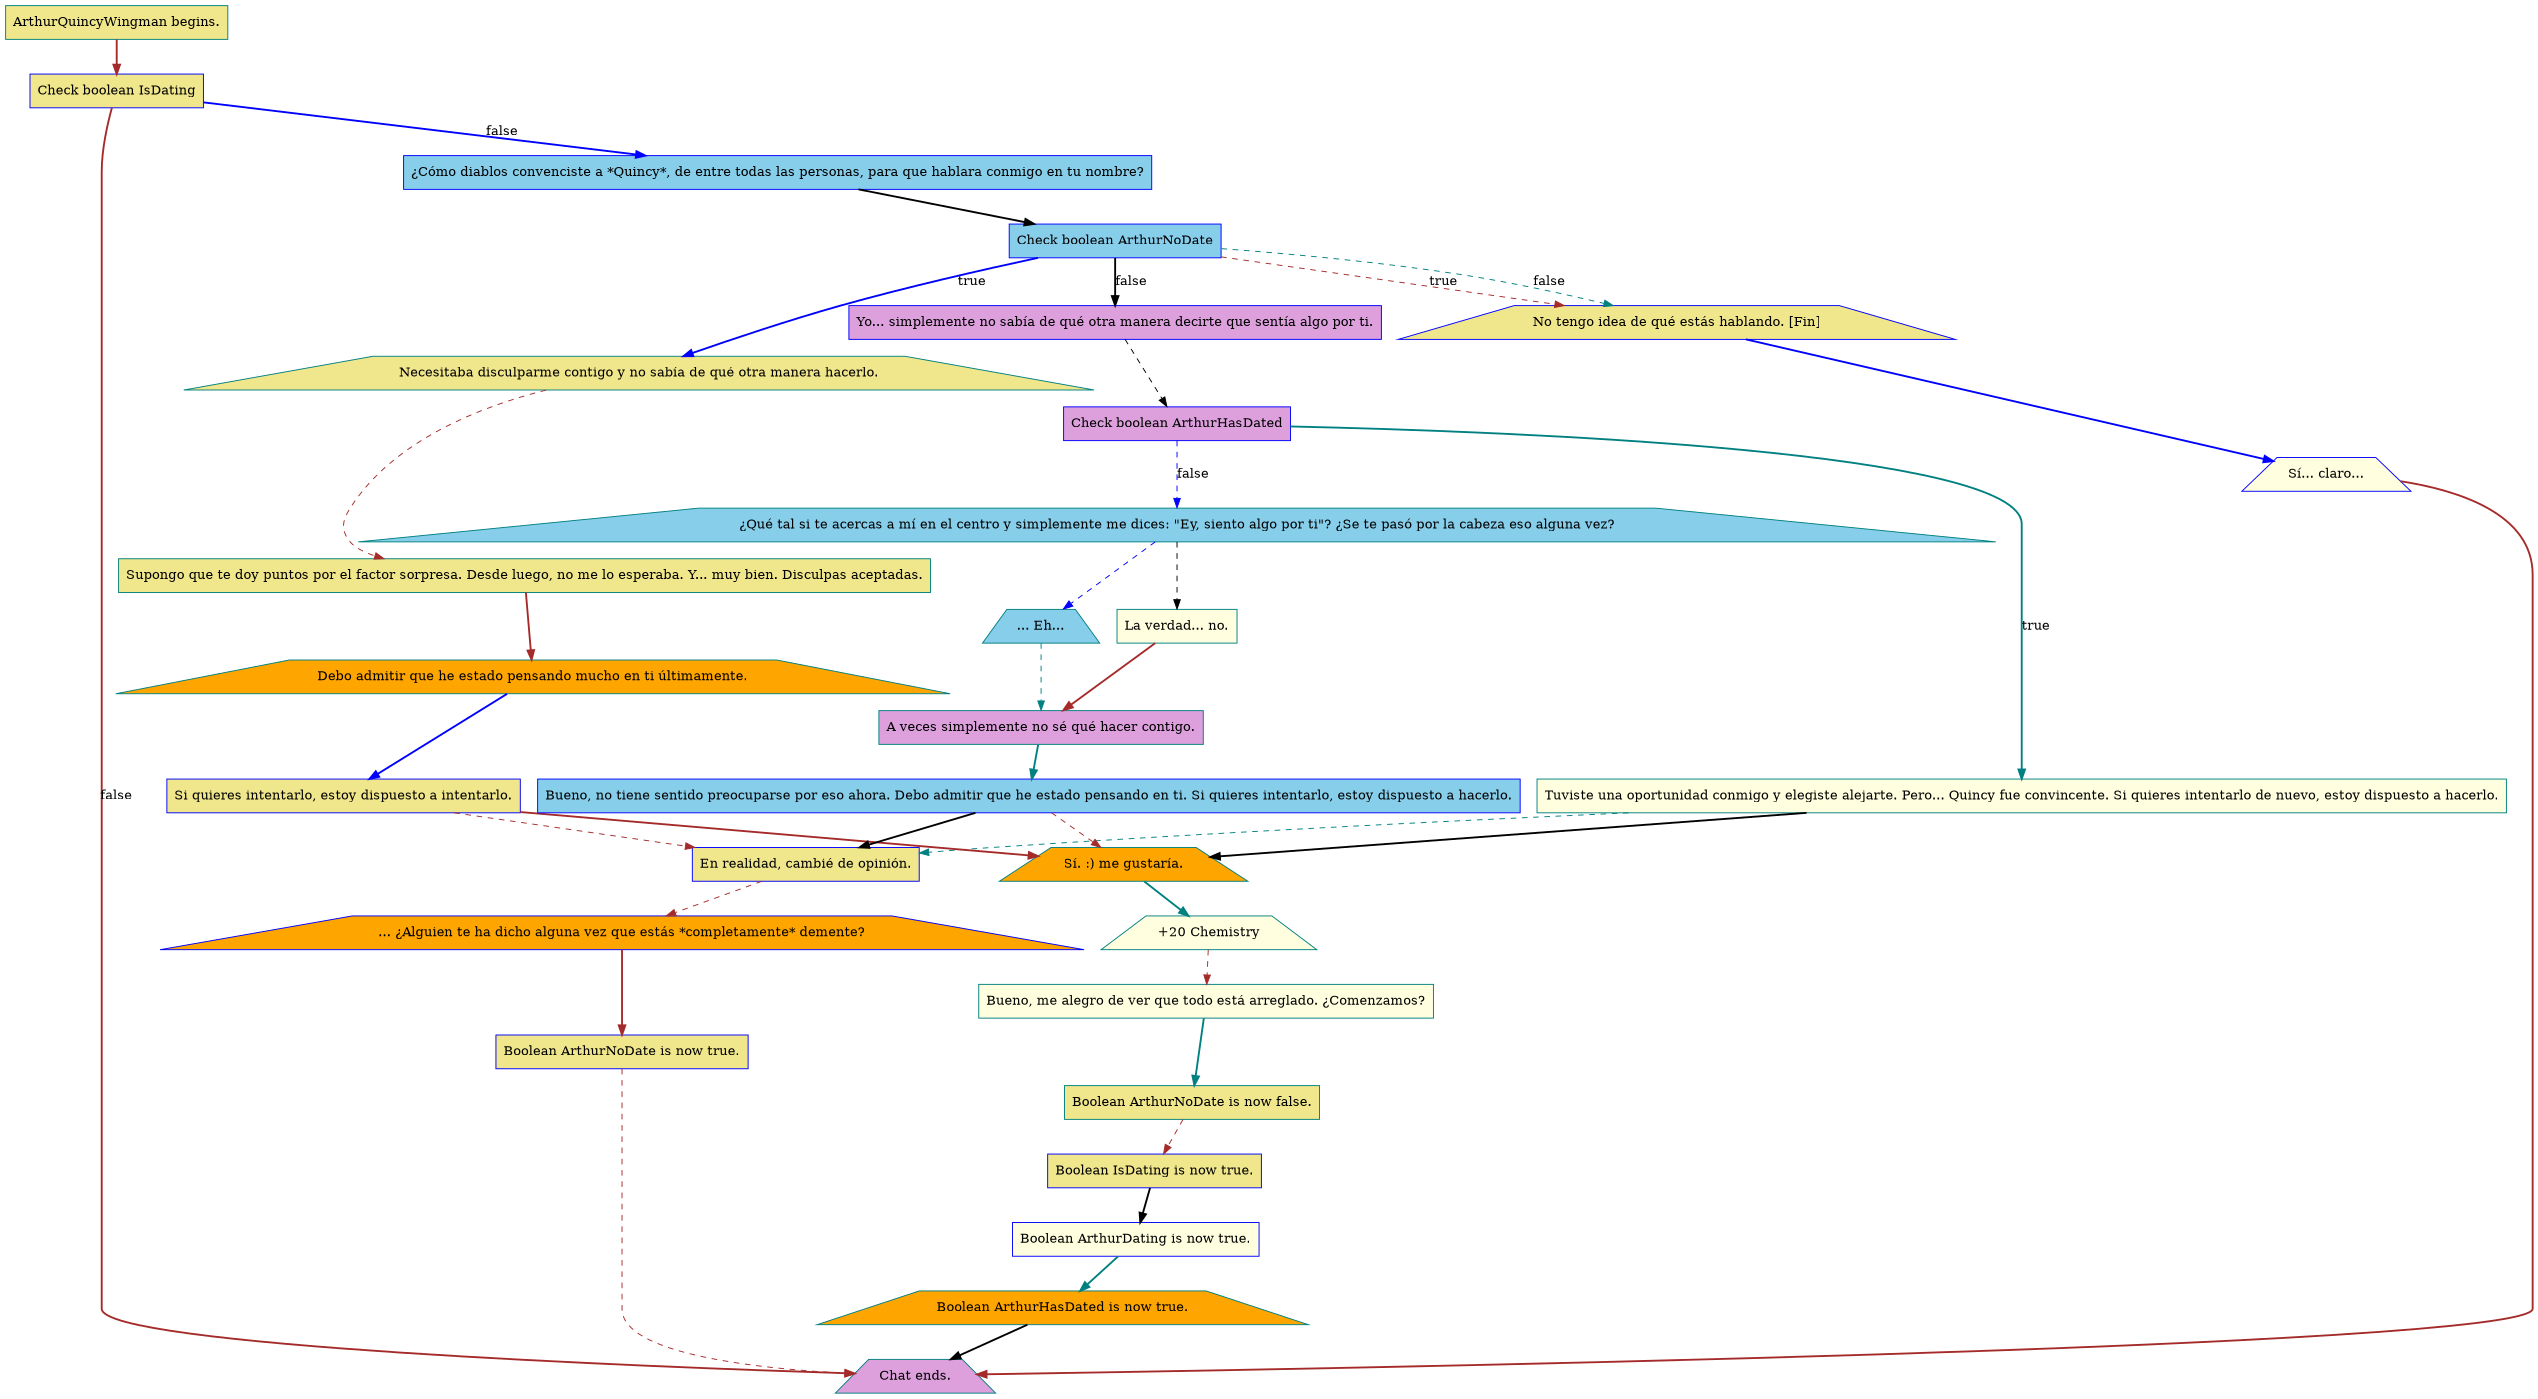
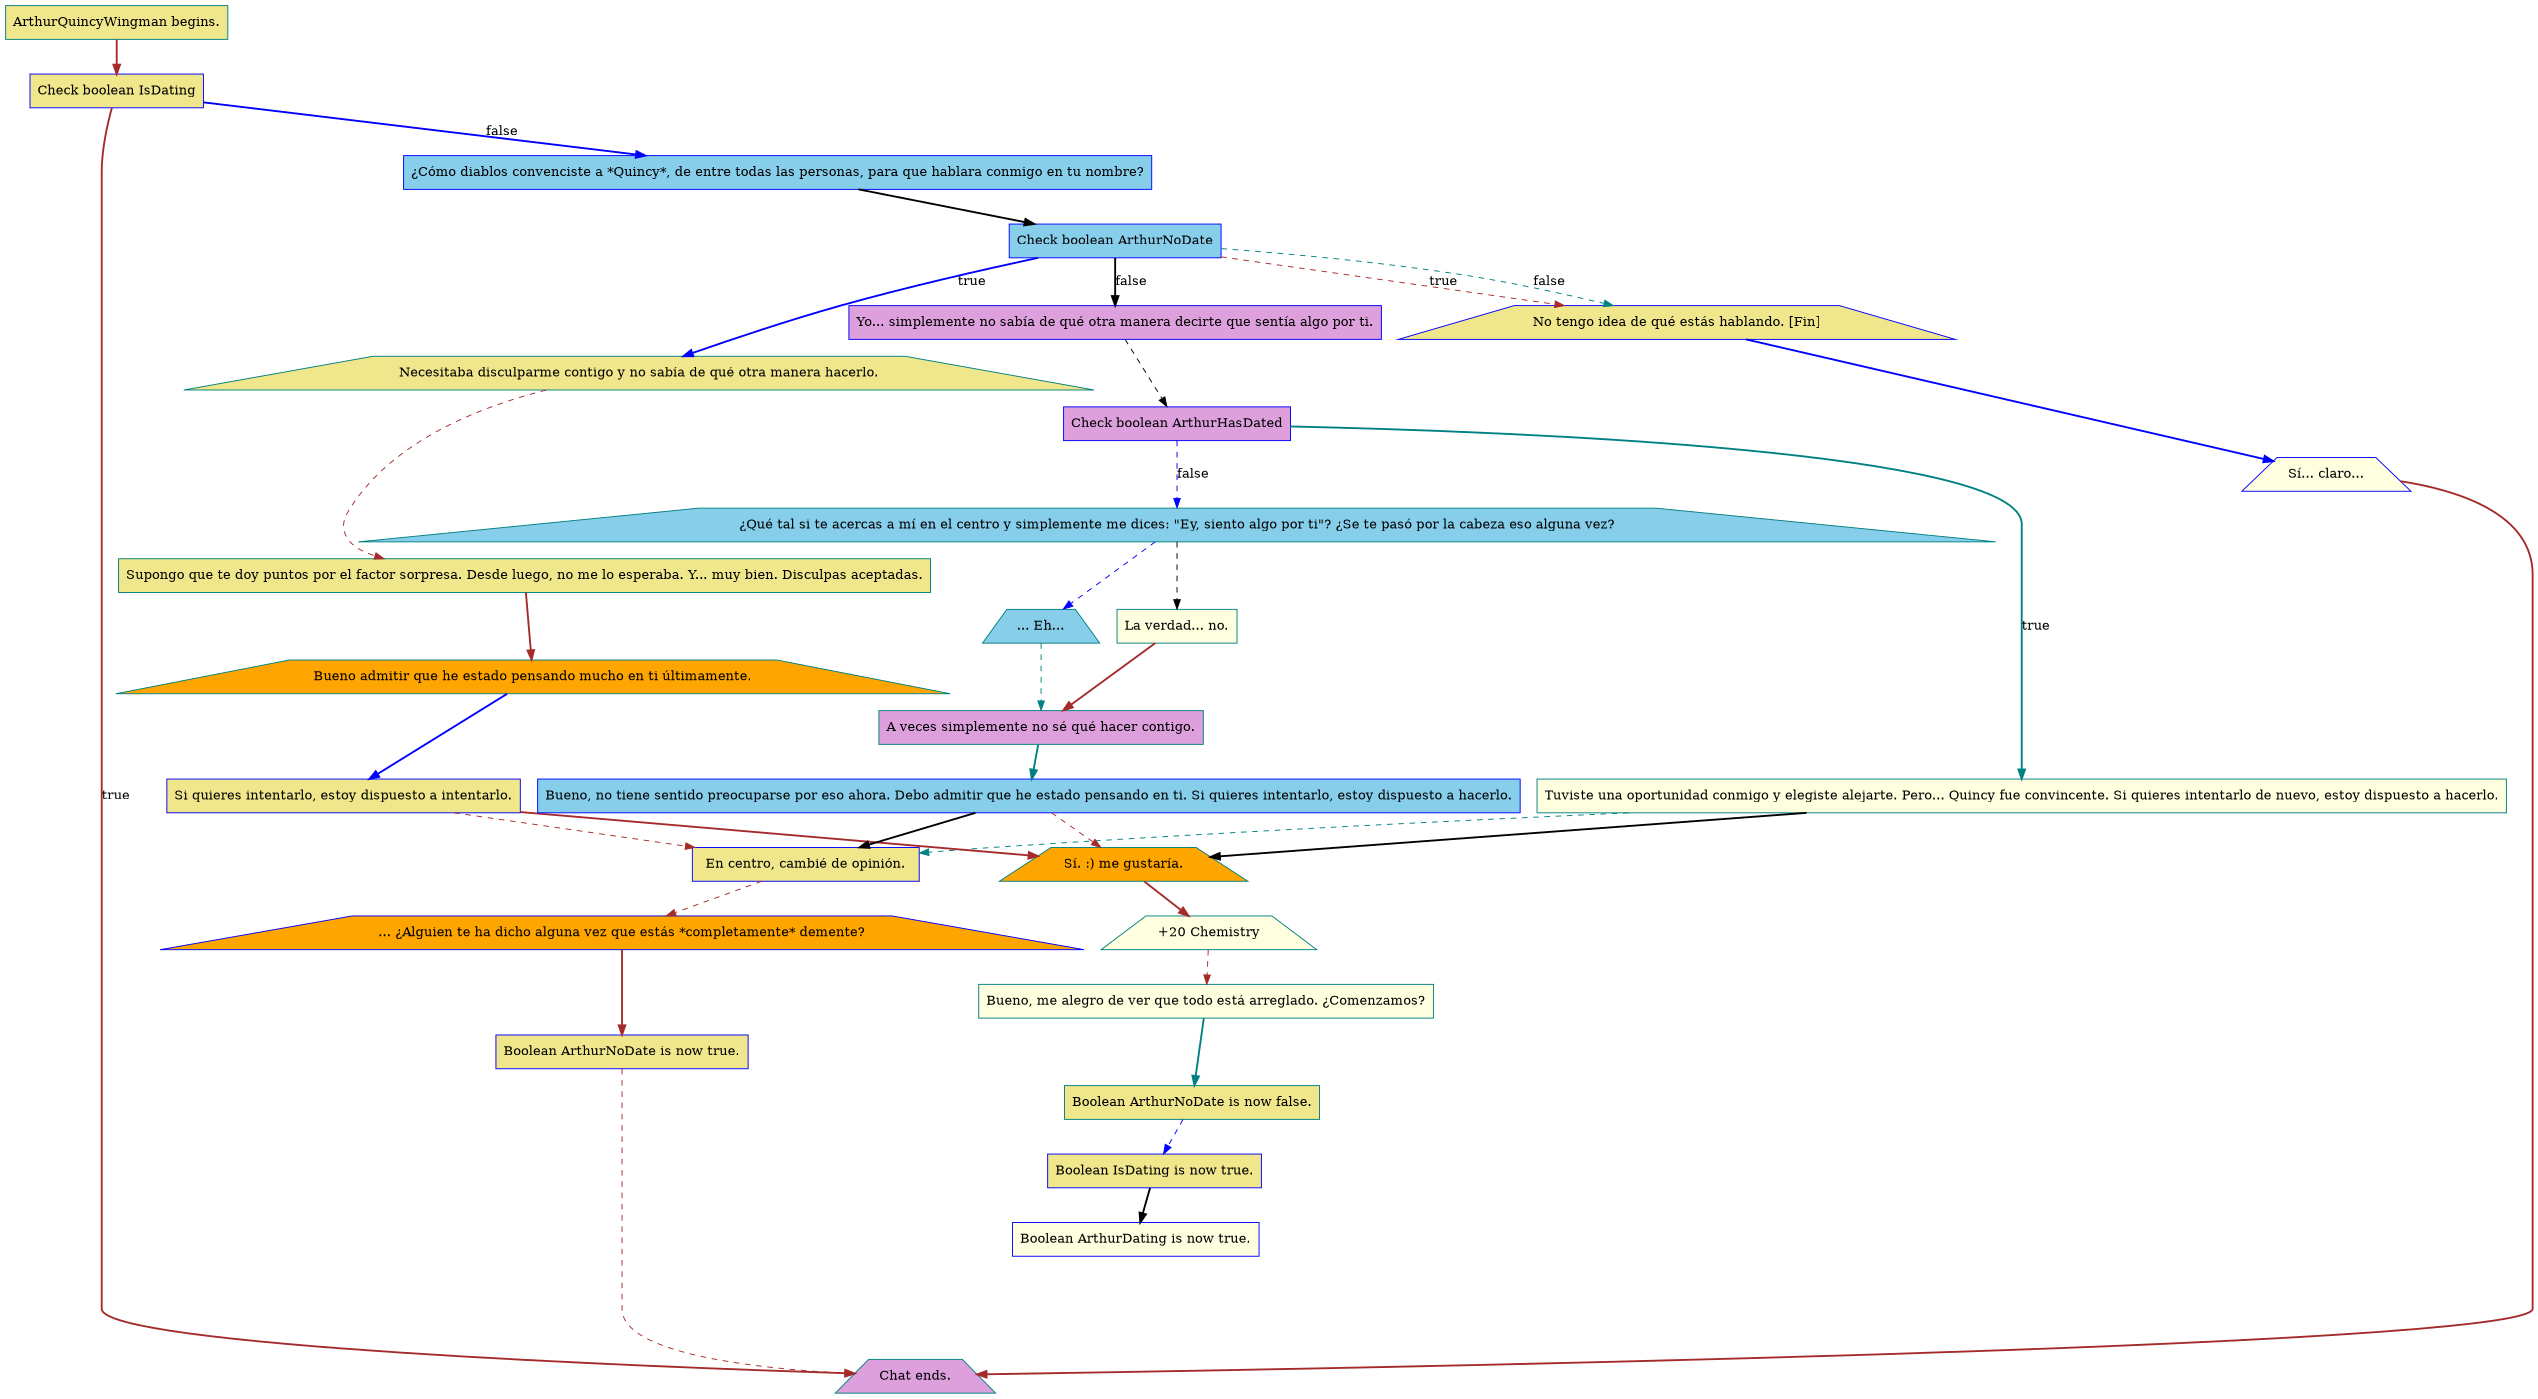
node "Debo admitir que he estado pensando mucho en ti últimamente.": label "Debo admitir que he estado pensando mucho en ti últimamente." -> "Bueno admitir que he estado pensando mucho en ti últimamente."
edge "Check boolean IsDating" -> "Chat ends.": label "false" -> "true"
node "En realidad, cambié de opinión.": label "En realidad, cambié de opinión." -> "En centro, cambié de opinión."
edge "Sí. :) me gustaría." -> "+20 Chemistry": color teal -> brown
edge "Boolean ArthurNoDate is now false." -> "Boolean IsDating is now true.": color brown -> blue
node "Boolean ArthurHasDated is now true.": removed
